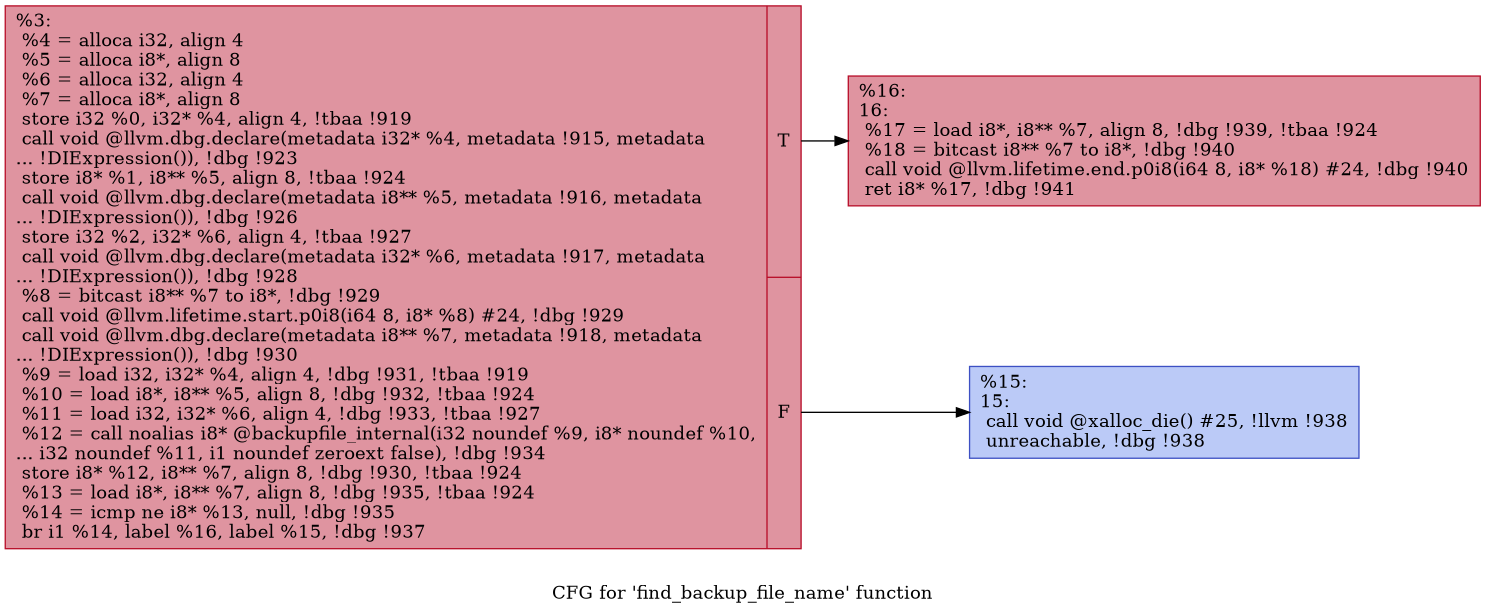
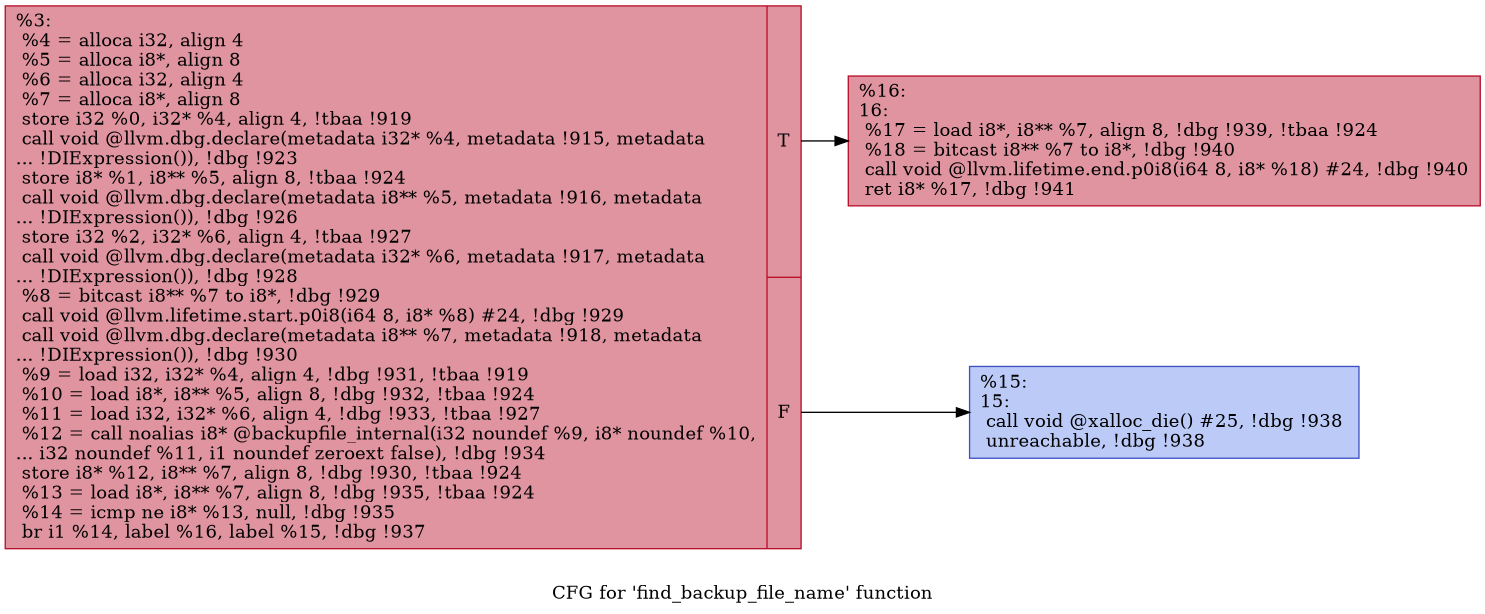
node "%15:": text "call void @xalloc_die() #25, !llvm !938" -> "call void @xalloc_die() #25, !dbg !938"
